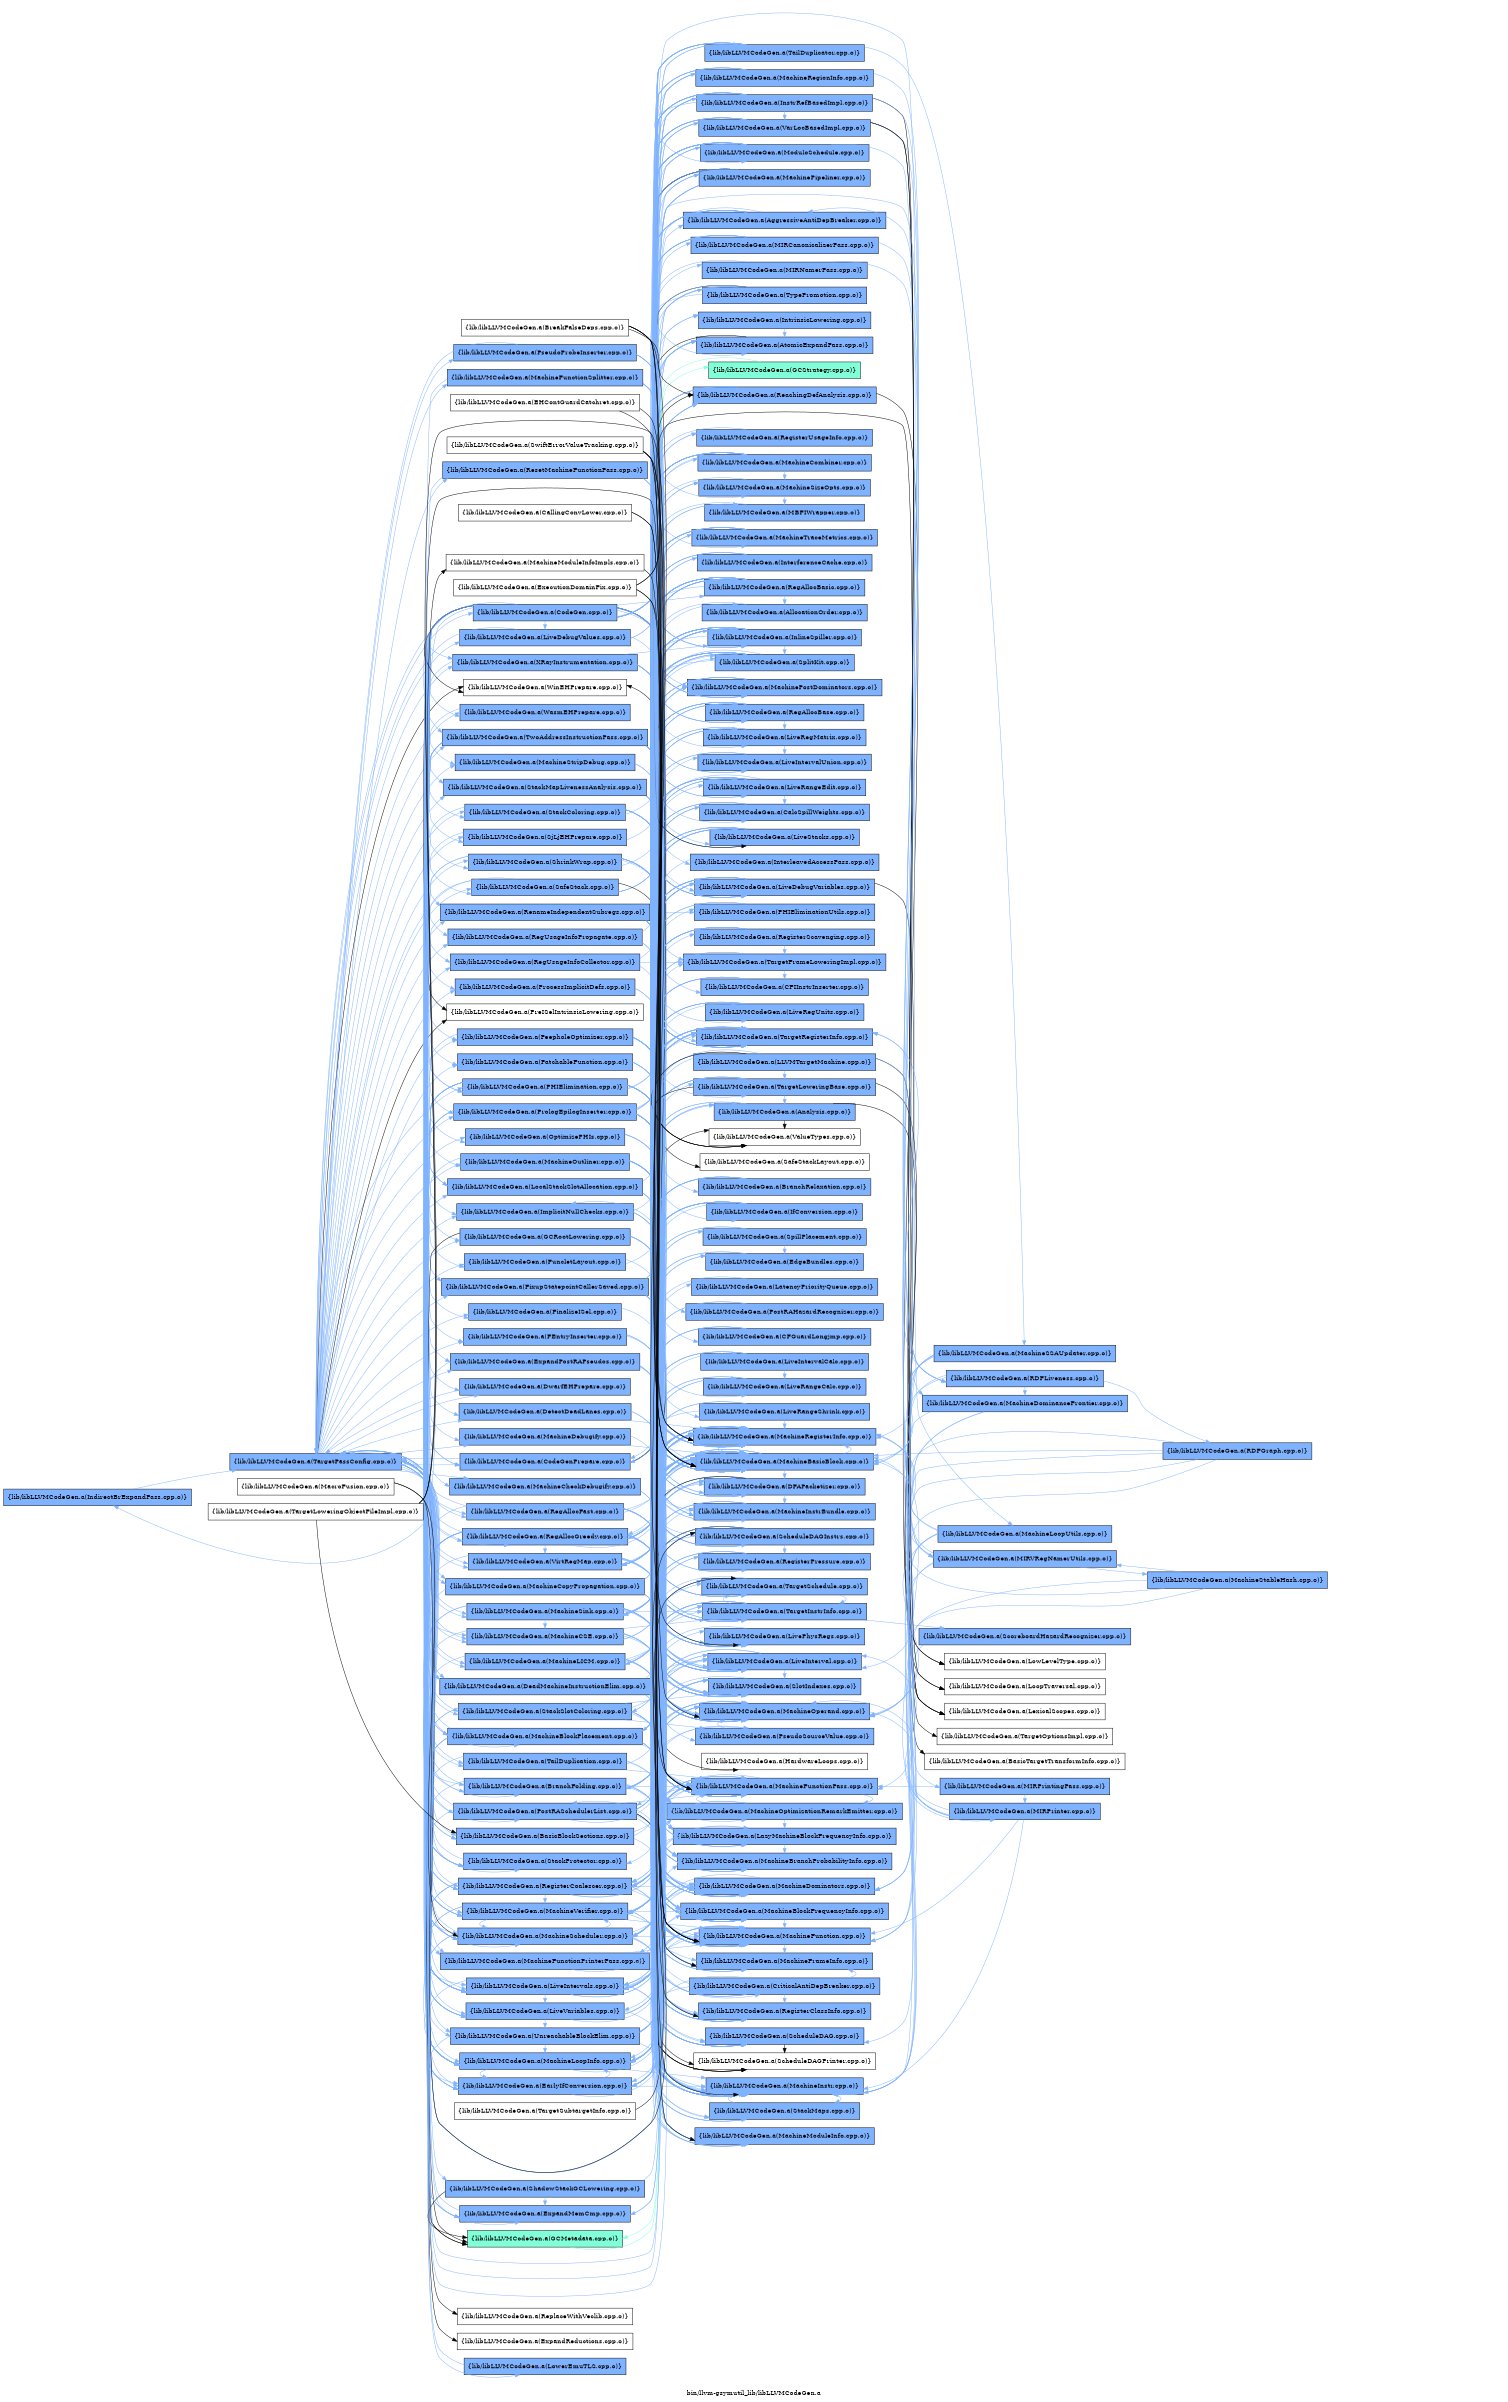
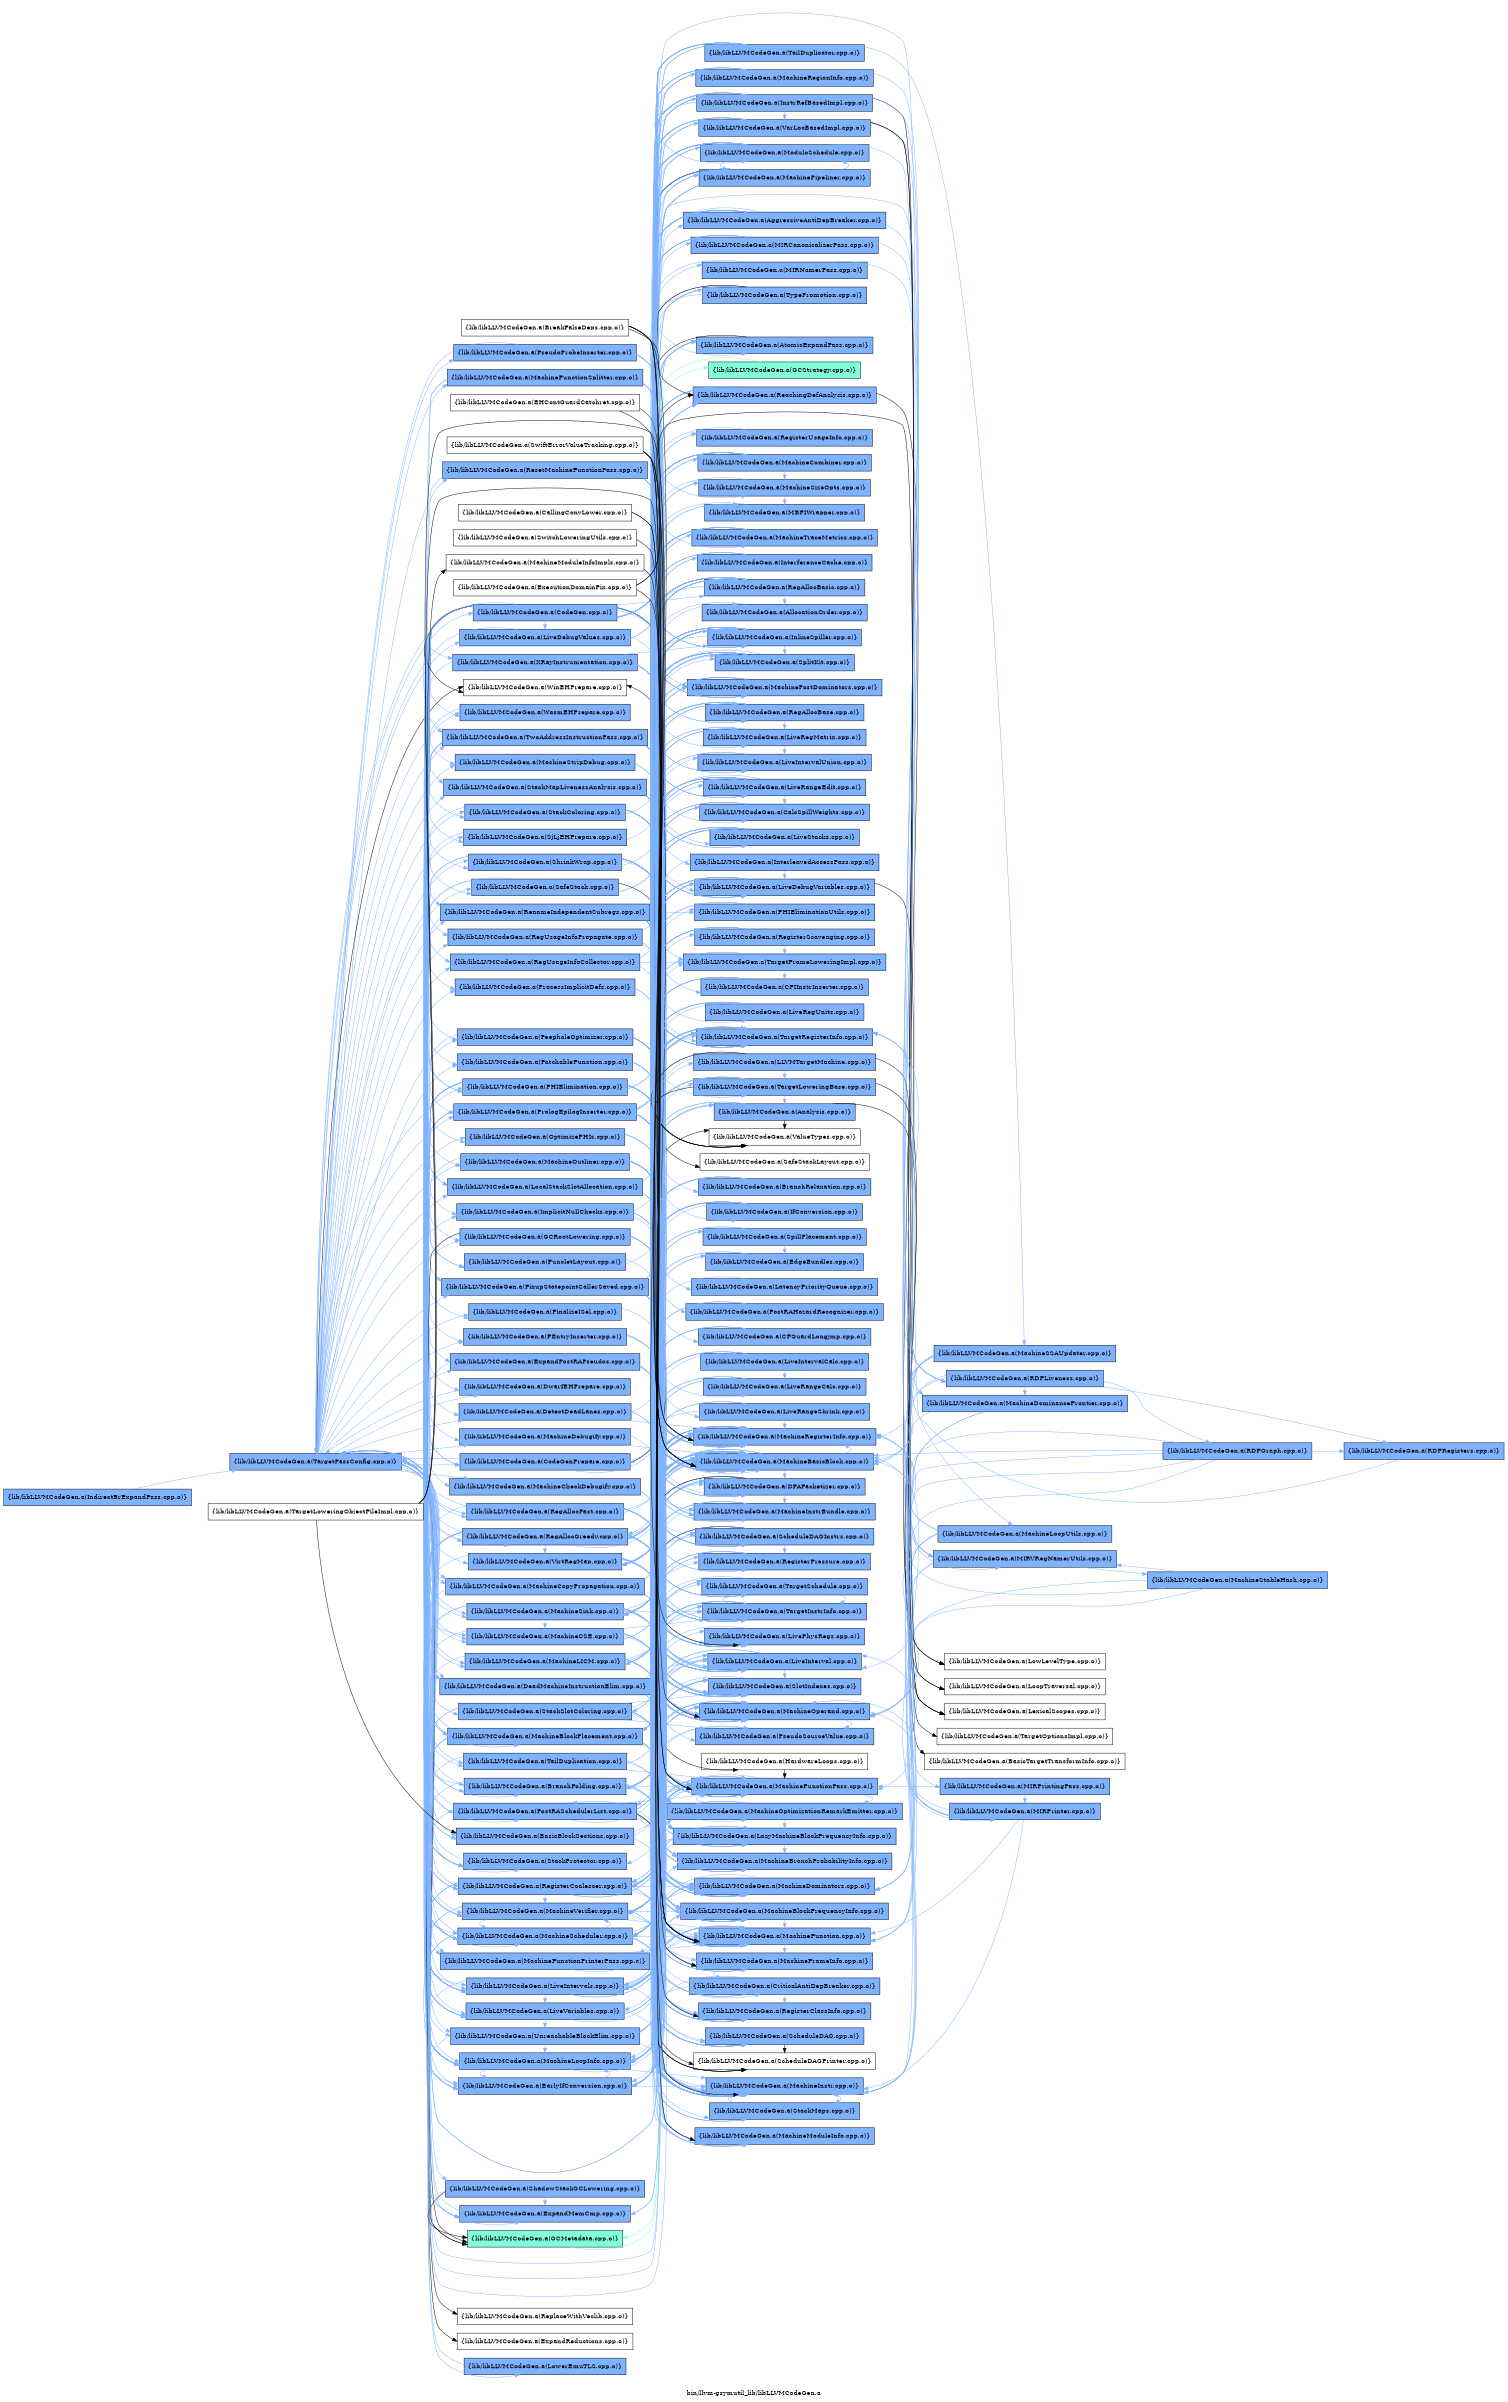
edge "{lib/libLLVMCodeGen.a(ModuloSchedule.cpp.o)}" -> "{lib/libLLVMCodeGen.a(MachinePipeliner.cpp.o)}": added
edge "{lib/libLLVMCodeGen.a(MachinePipeliner.cpp.o)}" -> "{lib/libLLVMCodeGen.a(ModuloSchedule.cpp.o)}": added
node "{lib/libLLVMCodeGen.a(IntrinsicLowering.cpp.o)}": removed
edge "{lib/libLLVMCodeGen.a(VarLocBasedImpl.cpp.o)}" -> "{lib/libLLVMCodeGen.a(LiveDebugVariables.cpp.o)}": now "{lib/libLLVMCodeGen.a(InterleavedAccessPass.cpp.o)}" -> "{lib/libLLVMCodeGen.a(LiveDebugVariables.cpp.o)}"
node "{lib/libLLVMCodeGen.a(SwitchLoweringUtils.cpp.o)}": added
edge "{lib/libLLVMCodeGen.a(TypePromotion.cpp.o)}" -> "{lib/libLLVMCodeGen.a(LiveStacks.cpp.o)}": now "{lib/libLLVMCodeGen.a(TypePromotion.cpp.o)}" -> "{lib/libLLVMCodeGen.a(ValueTypes.cpp.o)}"
edge "{lib/libLLVMCodeGen.a(SplitKit.cpp.o)}" -> "{lib/libLLVMCodeGen.a(RegAllocBase.cpp.o)}": now "{lib/libLLVMCodeGen.a(SplitKit.cpp.o)}" -> "{lib/libLLVMCodeGen.a(LiveRangeEdit.cpp.o)}"
edge "{lib/libLLVMCodeGen.a(MIRVRegNamerUtils.cpp.o)}" -> "{lib/libLLVMCodeGen.a(AggressiveAntiDepBreaker.cpp.o)}": reversed
edge "{lib/libLLVMCodeGen.a(TargetPassConfig.cpp.o)}" -> "{lib/libLLVMCodeGen.a(XRayInstrumentation.cpp.o)}": removed
node "{lib/libLLVMCodeGen.a(PreISelIntrinsicLowering.cpp.o)}": removed
edge "{lib/libLLVMCodeGen.a(CodeGen.cpp.o)}" -> "{lib/libLLVMCodeGen.a(VirtRegMap.cpp.o)}": removed
edge "{lib/libLLVMCodeGen.a(ExecutionDomainFix.cpp.o)}" -> "{lib/libLLVMCodeGen.a(MachineFunctionPass.cpp.o)}": now "{lib/libLLVMCodeGen.a(HardwareLoops.cpp.o)}" -> "{lib/libLLVMCodeGen.a(MachineFunctionPass.cpp.o)}"
edge "{lib/libLLVMCodeGen.a(LLVMTargetMachine.cpp.o)}" -> "{lib/libLLVMCodeGen.a(CodeGenPrepare.cpp.o)}": reversed
edge "{lib/libLLVMCodeGen.a(DetectDeadLanes.cpp.o)}" -> "{lib/libLLVMCodeGen.a(TargetRegisterInfo.cpp.o)}": added
edge "{lib/libLLVMCodeGen.a(PHIElimination.cpp.o)}" -> "{lib/libLLVMCodeGen.a(DFAPacketizer.cpp.o)}": now "{lib/libLLVMCodeGen.a(BranchFolding.cpp.o)}" -> "{lib/libLLVMCodeGen.a(DFAPacketizer.cpp.o)}"
edge "{lib/libLLVMCodeGen.a(MachineBasicBlock.cpp.o)}" -> "{lib/libLLVMCodeGen.a(ImplicitNullChecks.cpp.o)}": reversed
edge "{lib/libLLVMCodeGen.a(TargetPassConfig.cpp.o)}" -> "{lib/libLLVMCodeGen.a(FuncletLayout.cpp.o)}": now "{lib/libLLVMCodeGen.a(MachineFunctionSplitter.cpp.o)}" -> "{lib/libLLVMCodeGen.a(FuncletLayout.cpp.o)}"
node "{lib/libLLVMCodeGen.a(RDFRegisters.cpp.o)}": added
node "{lib/libLLVMCodeGen.a(MacroFusion.cpp.o)}": removed
edge "{lib/libLLVMCodeGen.a(CodeGen.cpp.o)}" -> "{lib/libLLVMCodeGen.a(IndirectBrExpandPass.cpp.o)}": removed
edge "{lib/libLLVMCodeGen.a(PostRASchedulerList.cpp.o)}" -> "{lib/libLLVMCodeGen.a(LatencyPriorityQueue.cpp.o)}": now "{lib/libLLVMCodeGen.a(EHContGuardCatchret.cpp.o)}" -> "{lib/libLLVMCodeGen.a(LatencyPriorityQueue.cpp.o)}"
edge "{lib/libLLVMCodeGen.a(TargetPassConfig.cpp.o)}" -> "{lib/libLLVMCodeGen.a(StackSlotColoring.cpp.o)}": removed
edge "{lib/libLLVMCodeGen.a(MachineSink.cpp.o)}" -> "{lib/libLLVMCodeGen.a(RegisterPressure.cpp.o)}": added
node "{lib/libLLVMCodeGen.a(ScoreboardHazardRecognizer.cpp.o)}": removed
edge "{lib/libLLVMCodeGen.a(PseudoSourceValue.cpp.o)}" -> "{lib/libLLVMCodeGen.a(MachineOperand.cpp.o)}": reversed
edge "{lib/libLLVMCodeGen.a(CriticalAntiDepBreaker.cpp.o)}" -> "{lib/libLLVMCodeGen.a(MachineFrameInfo.cpp.o)}": reversed
edge "{lib/libLLVMCodeGen.a(EarlyIfConversion.cpp.o)}" -> "{lib/libLLVMCodeGen.a(MachineDominators.cpp.o)}": removed
edge "{lib/libLLVMCodeGen.a(LiveIntervals.cpp.o)}" -> "{lib/libLLVMCodeGen.a(StackMaps.cpp.o)}": removed
node "{lib/libLLVMCodeGen.a(TargetSubtargetInfo.cpp.o)}": removed
